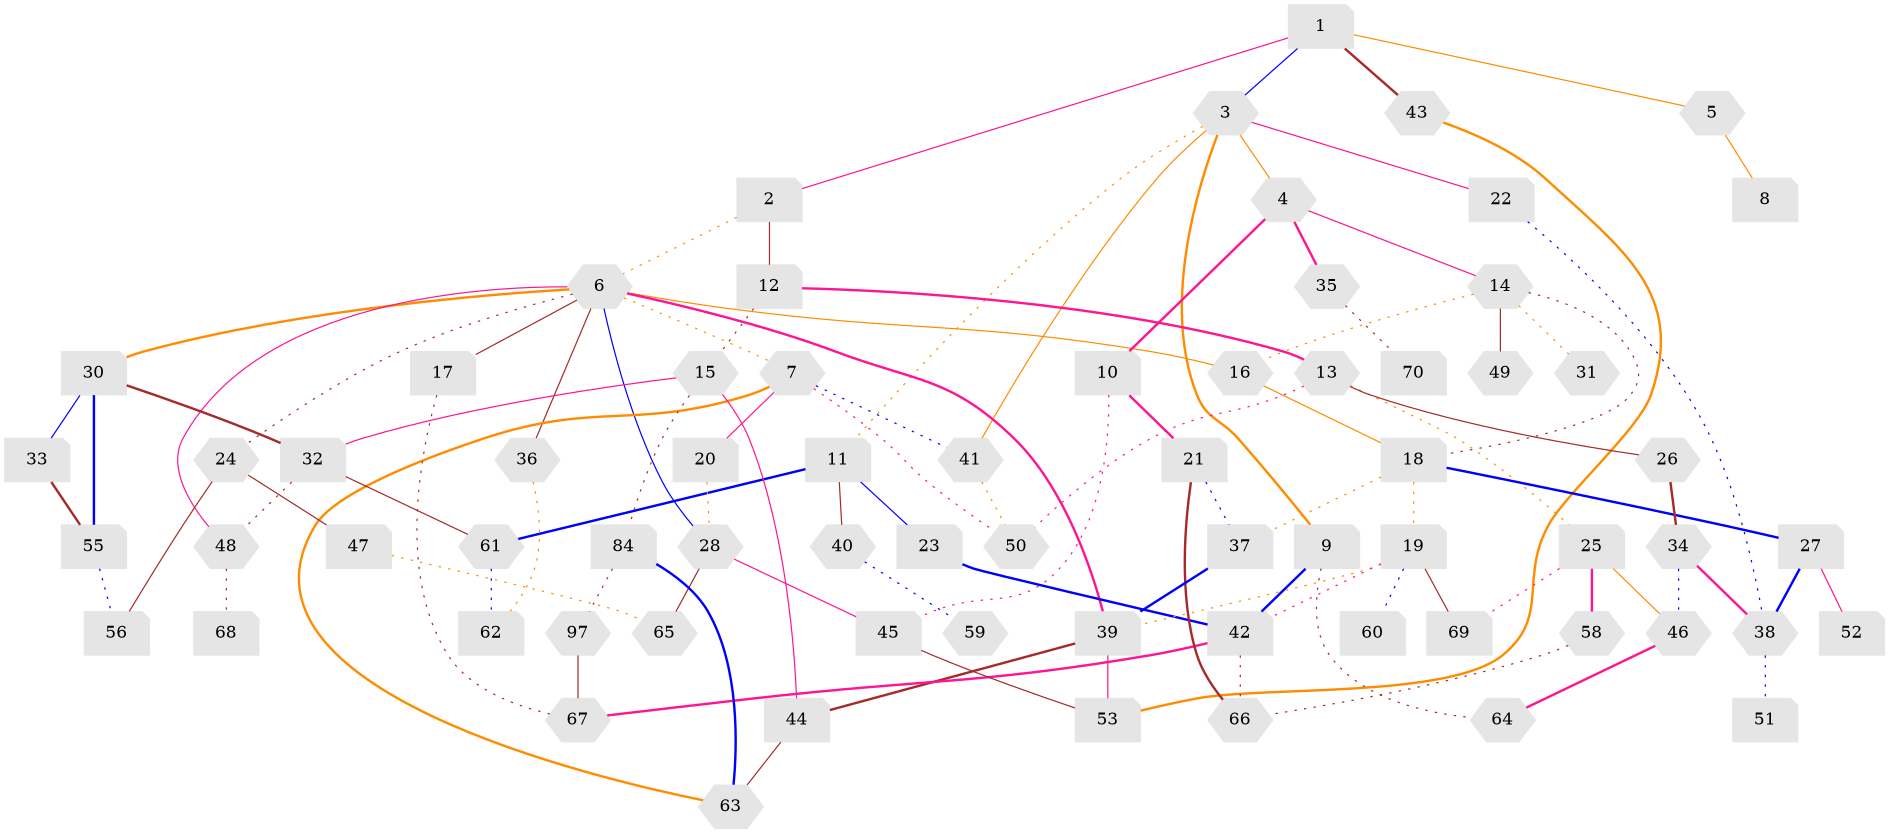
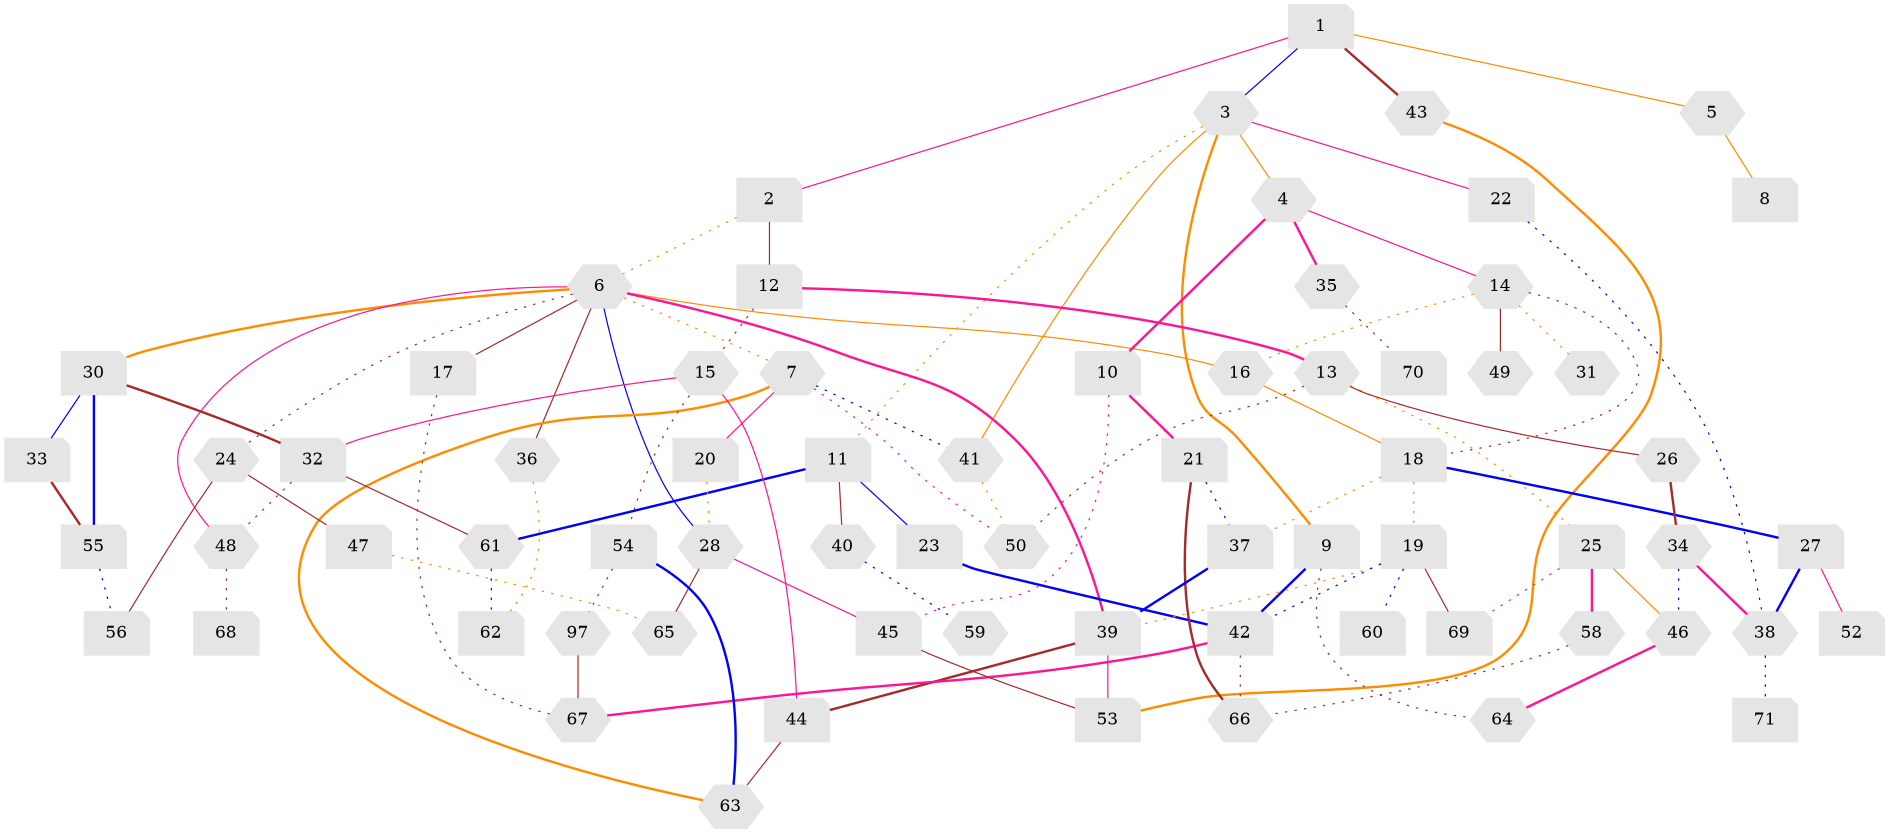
edge "13" -- "50": color deeppink -> brown
node "84": label "84" -> "54"
edge "19" -- "42": color deeppink -> blue
node "51": label "51" -> "71"
